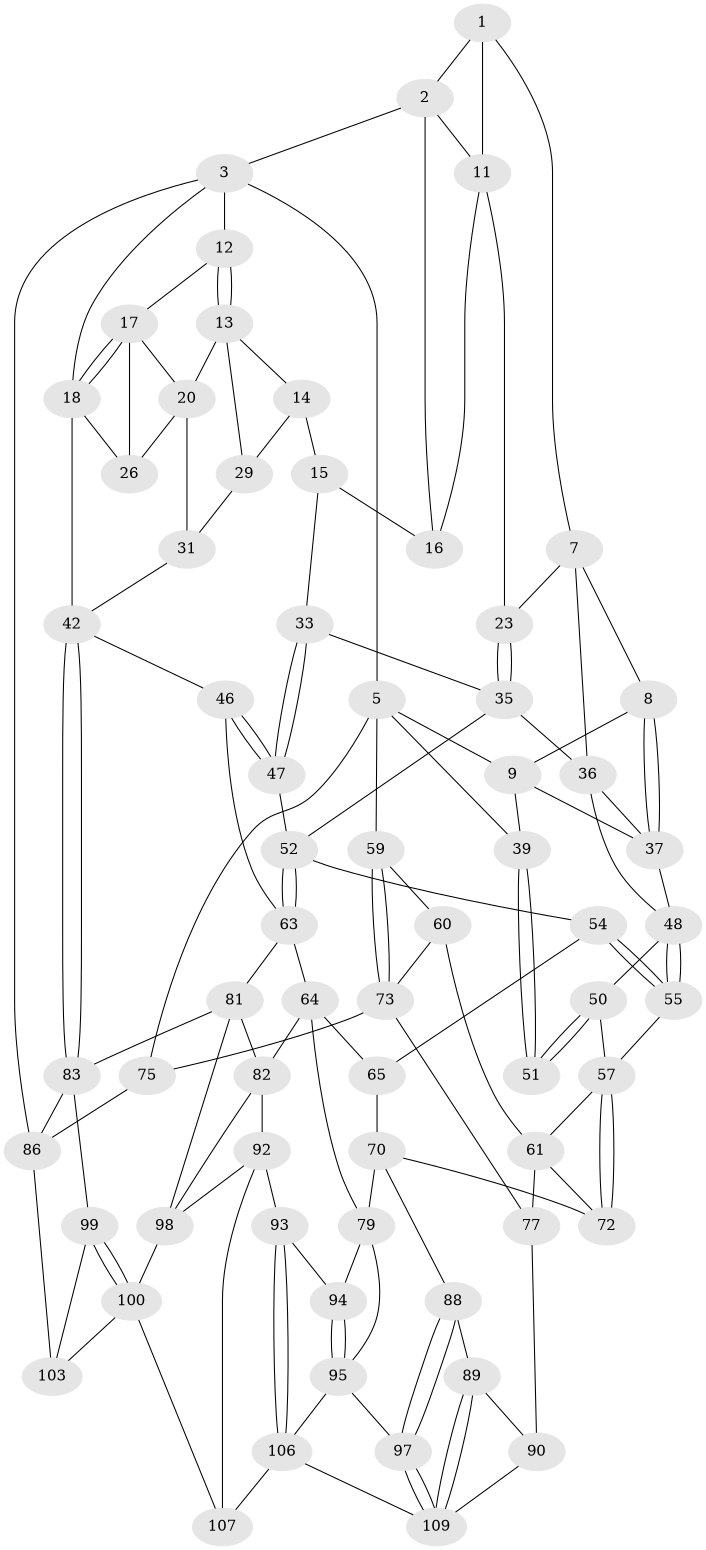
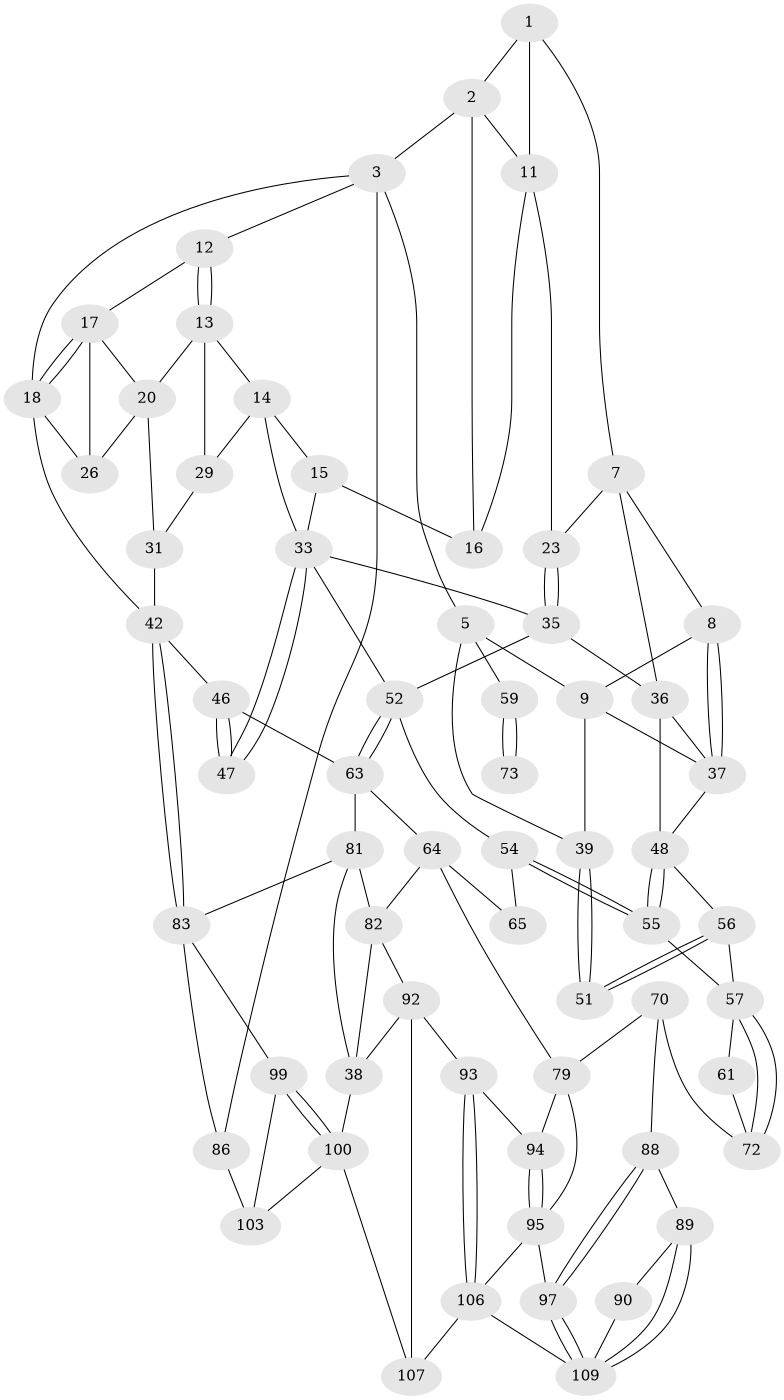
edge "14" -- "33": added
edge "47" -- "52": now "33" -- "52"
node "60": removed
node "50": label "50" -> "56"
node "75": removed
edge "65" -- "70": removed
node "98": label "98" -> "38"
node "77": removed
